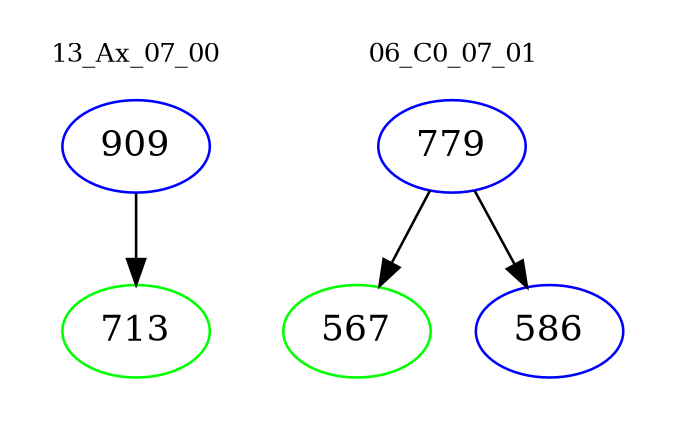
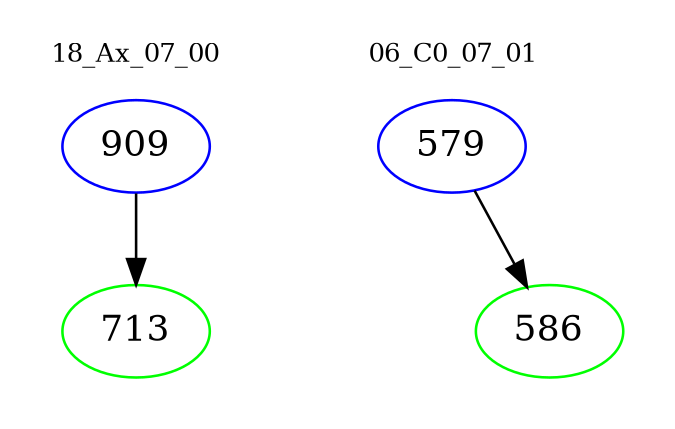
cluster "13_Ax_07_00": label "13_Ax_07_00" -> "18_Ax_07_00"
node "779": label "779" -> "579"
node "567": removed
node "586": color blue -> green
